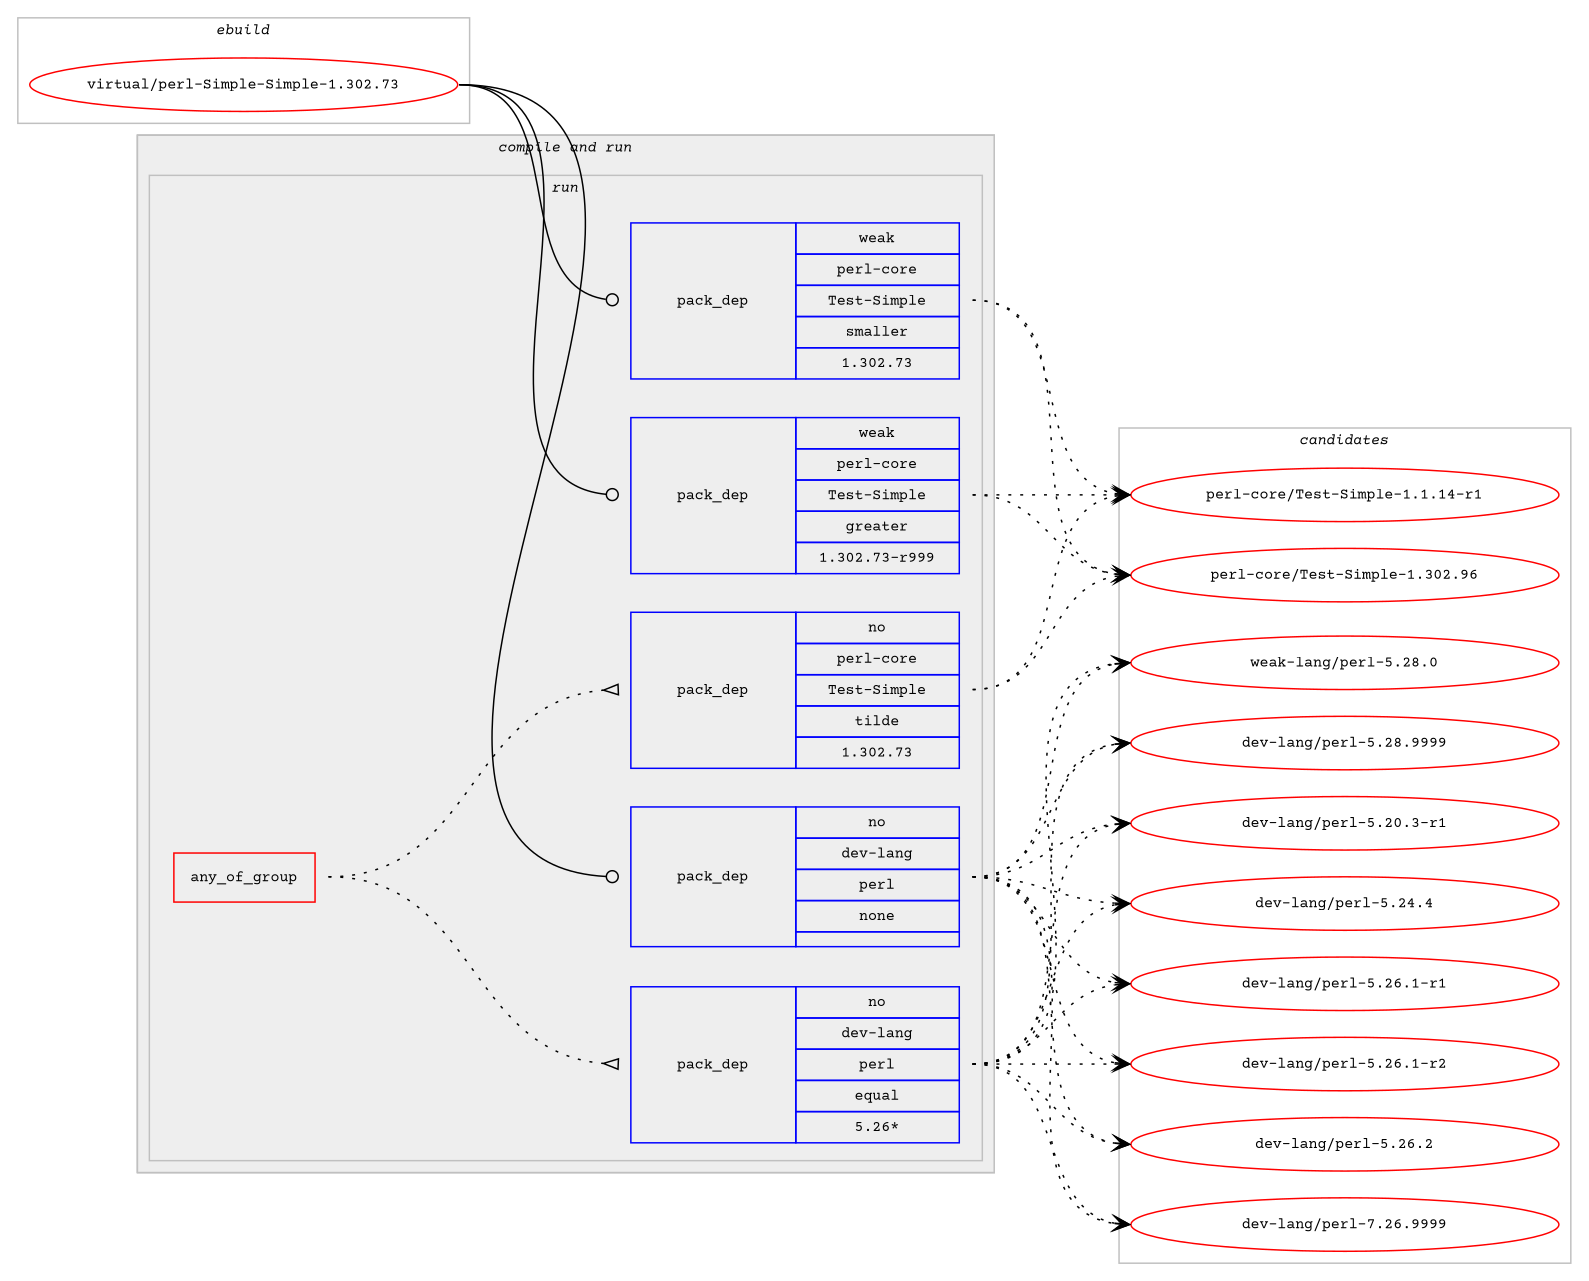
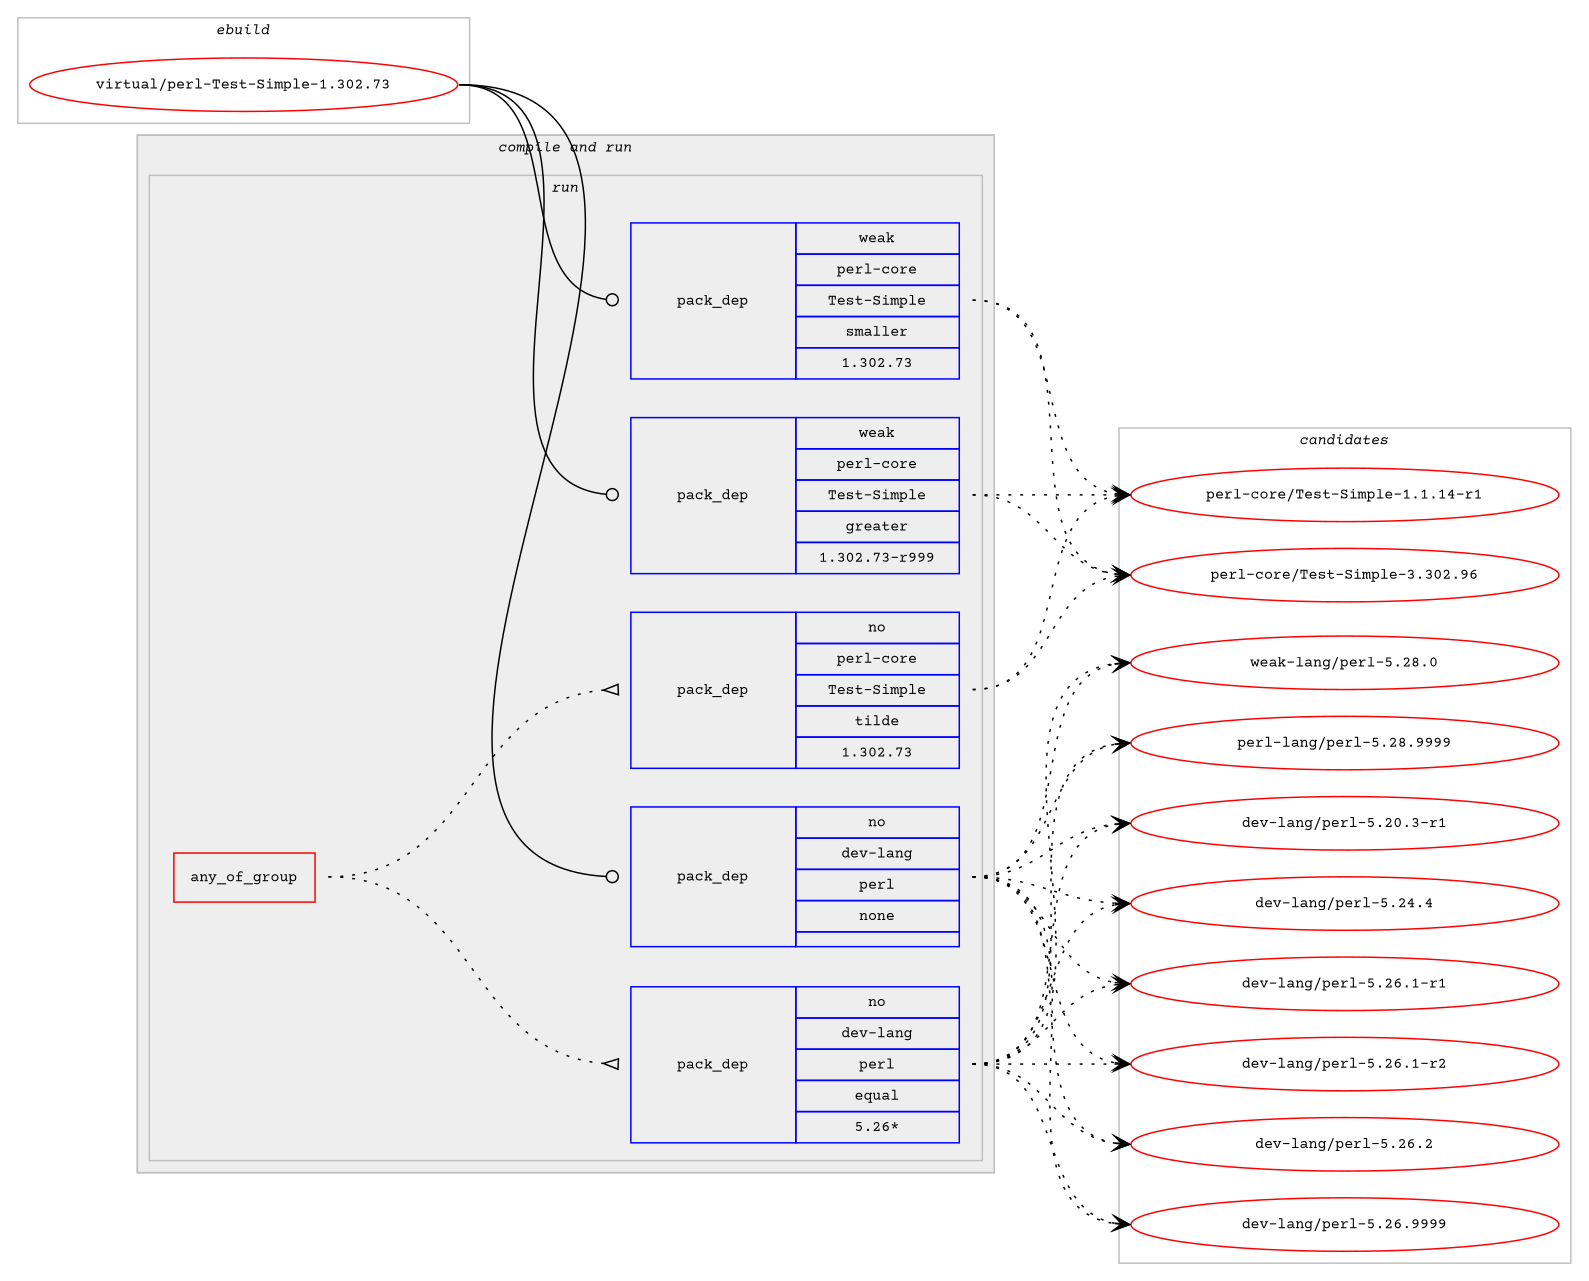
node "virtual/perl-Simple-Simple-1.302.73": label "virtual/perl-Simple-Simple-1.302.73" -> "virtual/perl-Test-Simple-1.302.73"
node "perl-core/Test-Simple-1.302.96": label "perl-core/Test-Simple-1.302.96" -> "perl-core/Test-Simple-3.302.96"
node "dev-lang/perl-5.28.9999": label "dev-lang/perl-5.28.9999" -> "perl-lang/perl-5.28.9999"
node "dev-lang/perl-7.26.9999": label "dev-lang/perl-7.26.9999" -> "dev-lang/perl-5.26.9999"
